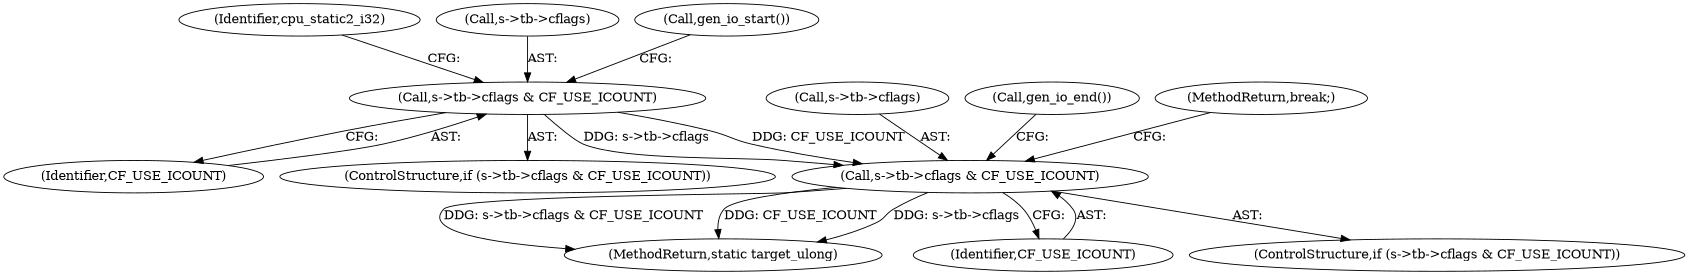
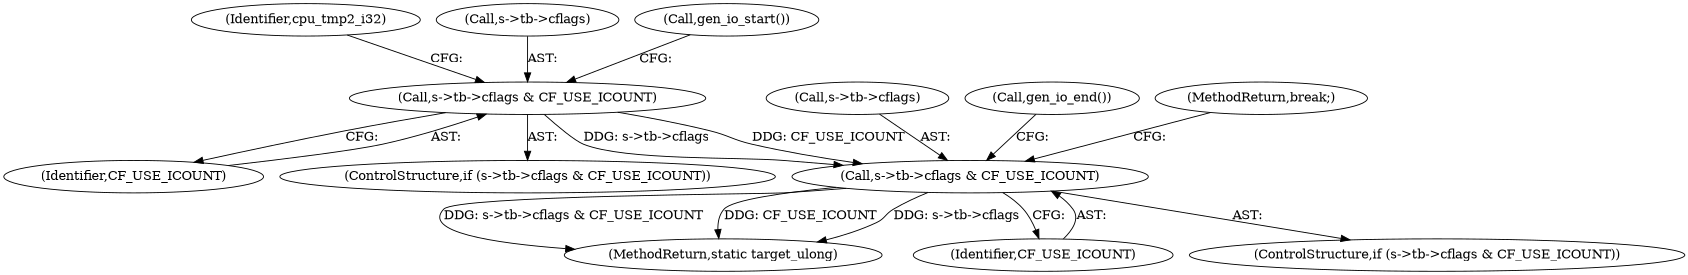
node "(Identifier,cpu_static2_i32)": label "(Identifier,cpu_static2_i32)" -> "(Identifier,cpu_tmp2_i32)"
